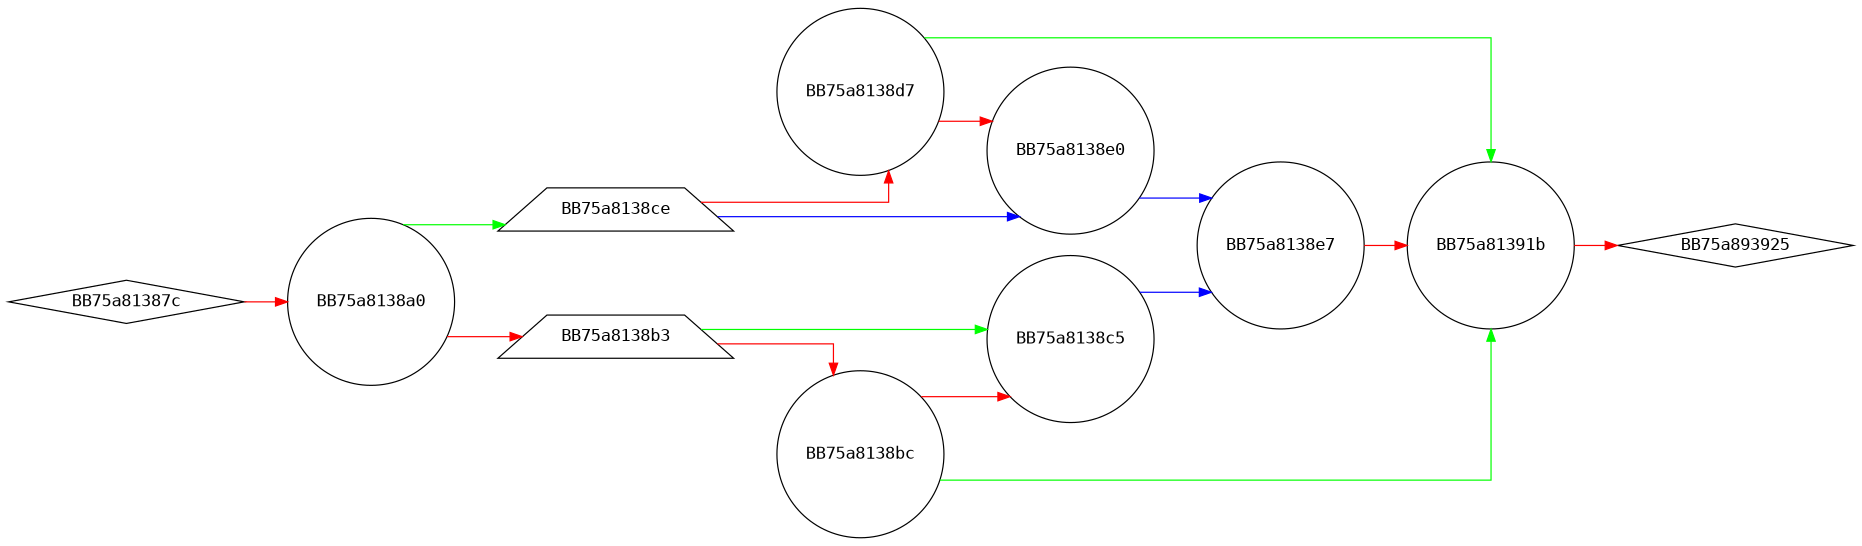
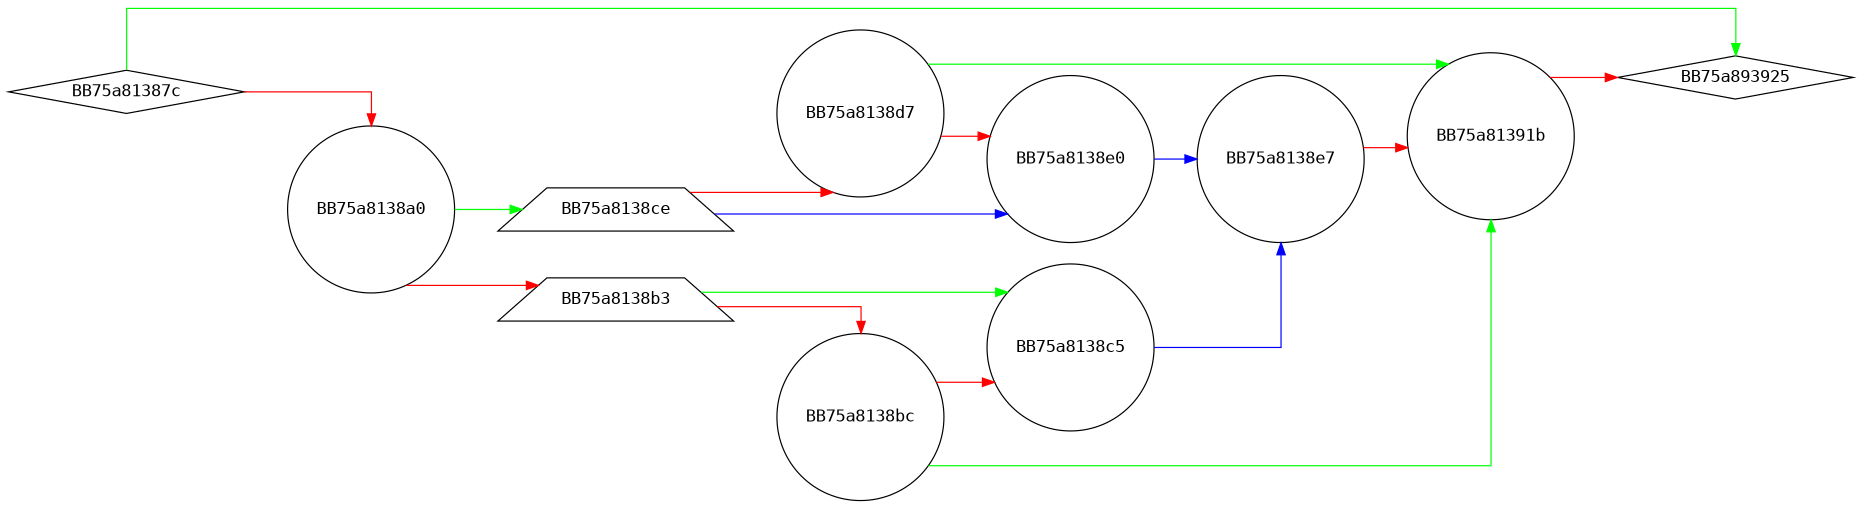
edge "BB75a81387c" -> "BB75a893925": added
